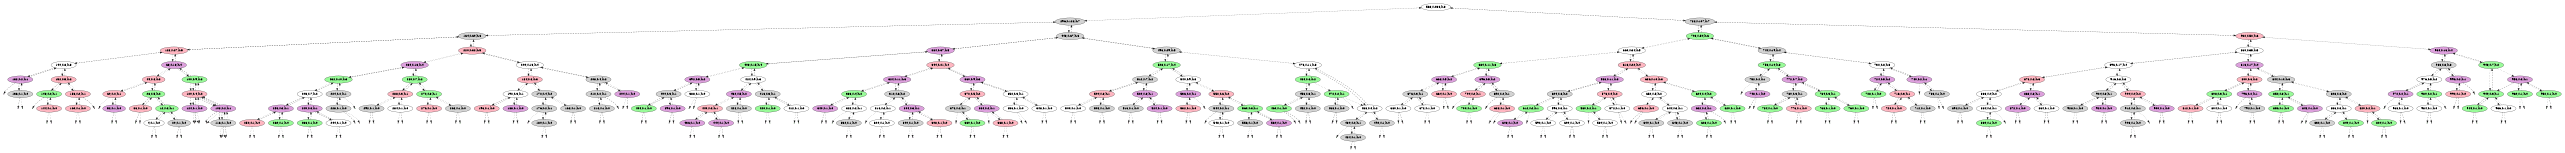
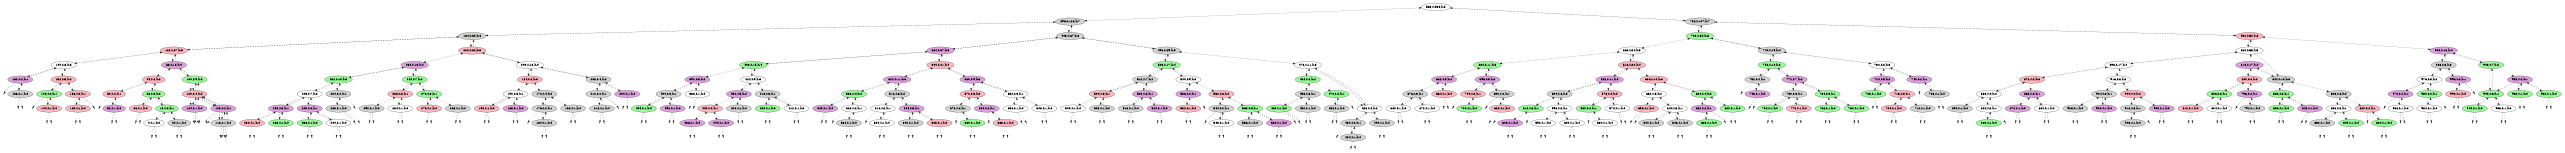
edge "860,s:35,h:5" -> "816,s:17,h:4": now "860,s:35,h:5" -> "844,s:10,h:3"
edge "868,s:3,h:1" -> "876,s:8,h:3": removed
